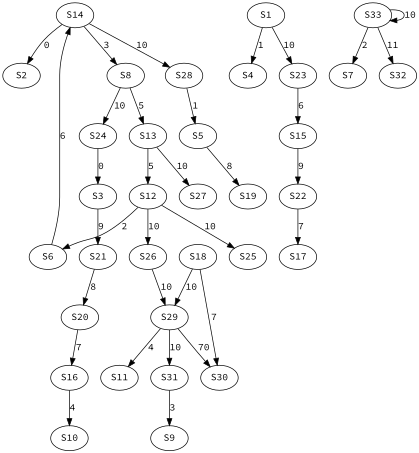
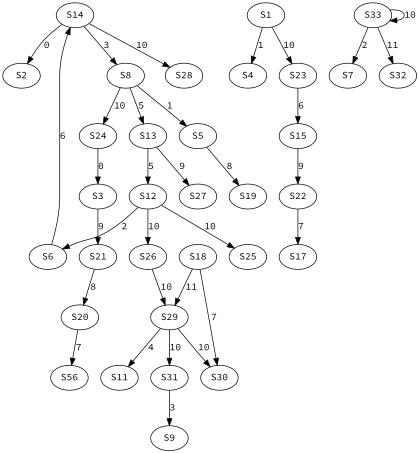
edge "S28" -> "S5": now "S8" -> "S5"
edge "S13" -> "S27": label "10" -> "9"
edge "S18" -> "S29": label "10" -> "11"
edge "S29" -> "S30": label "70" -> "10"
node "S16": label "S16" -> "S56"
node "S10": removed
